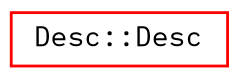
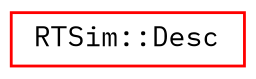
node "Desc::Desc": label "Desc::Desc" -> "RTSim::Desc"
